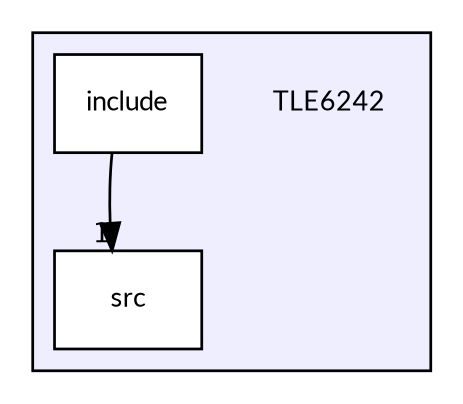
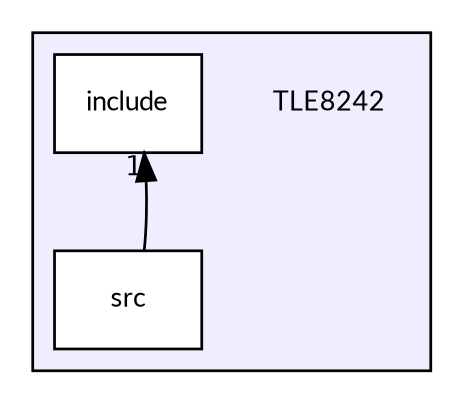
node "TLE6242": label "TLE6242" -> "TLE8242"
edge "include" -> "src": reversed
